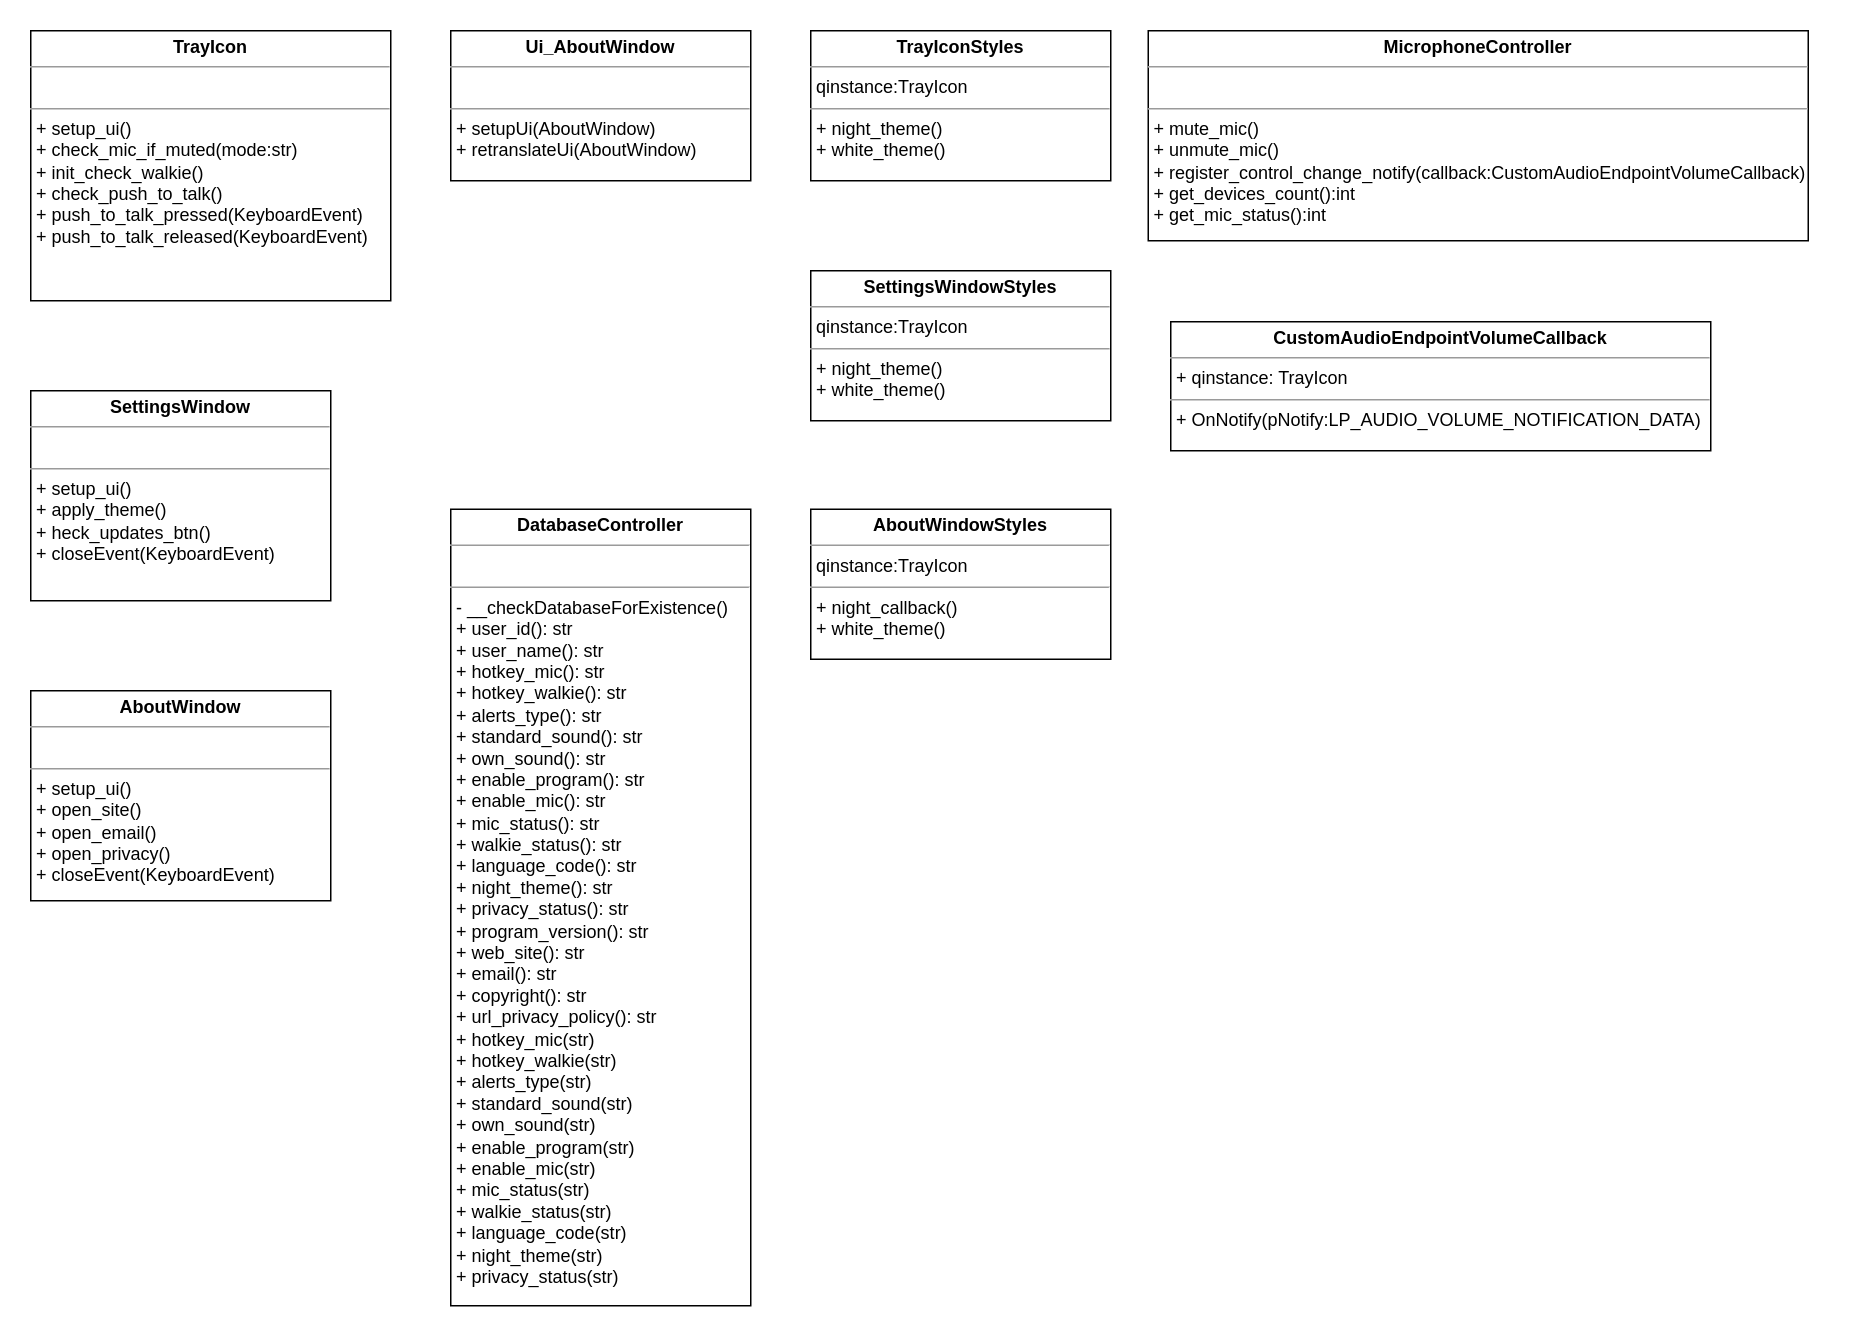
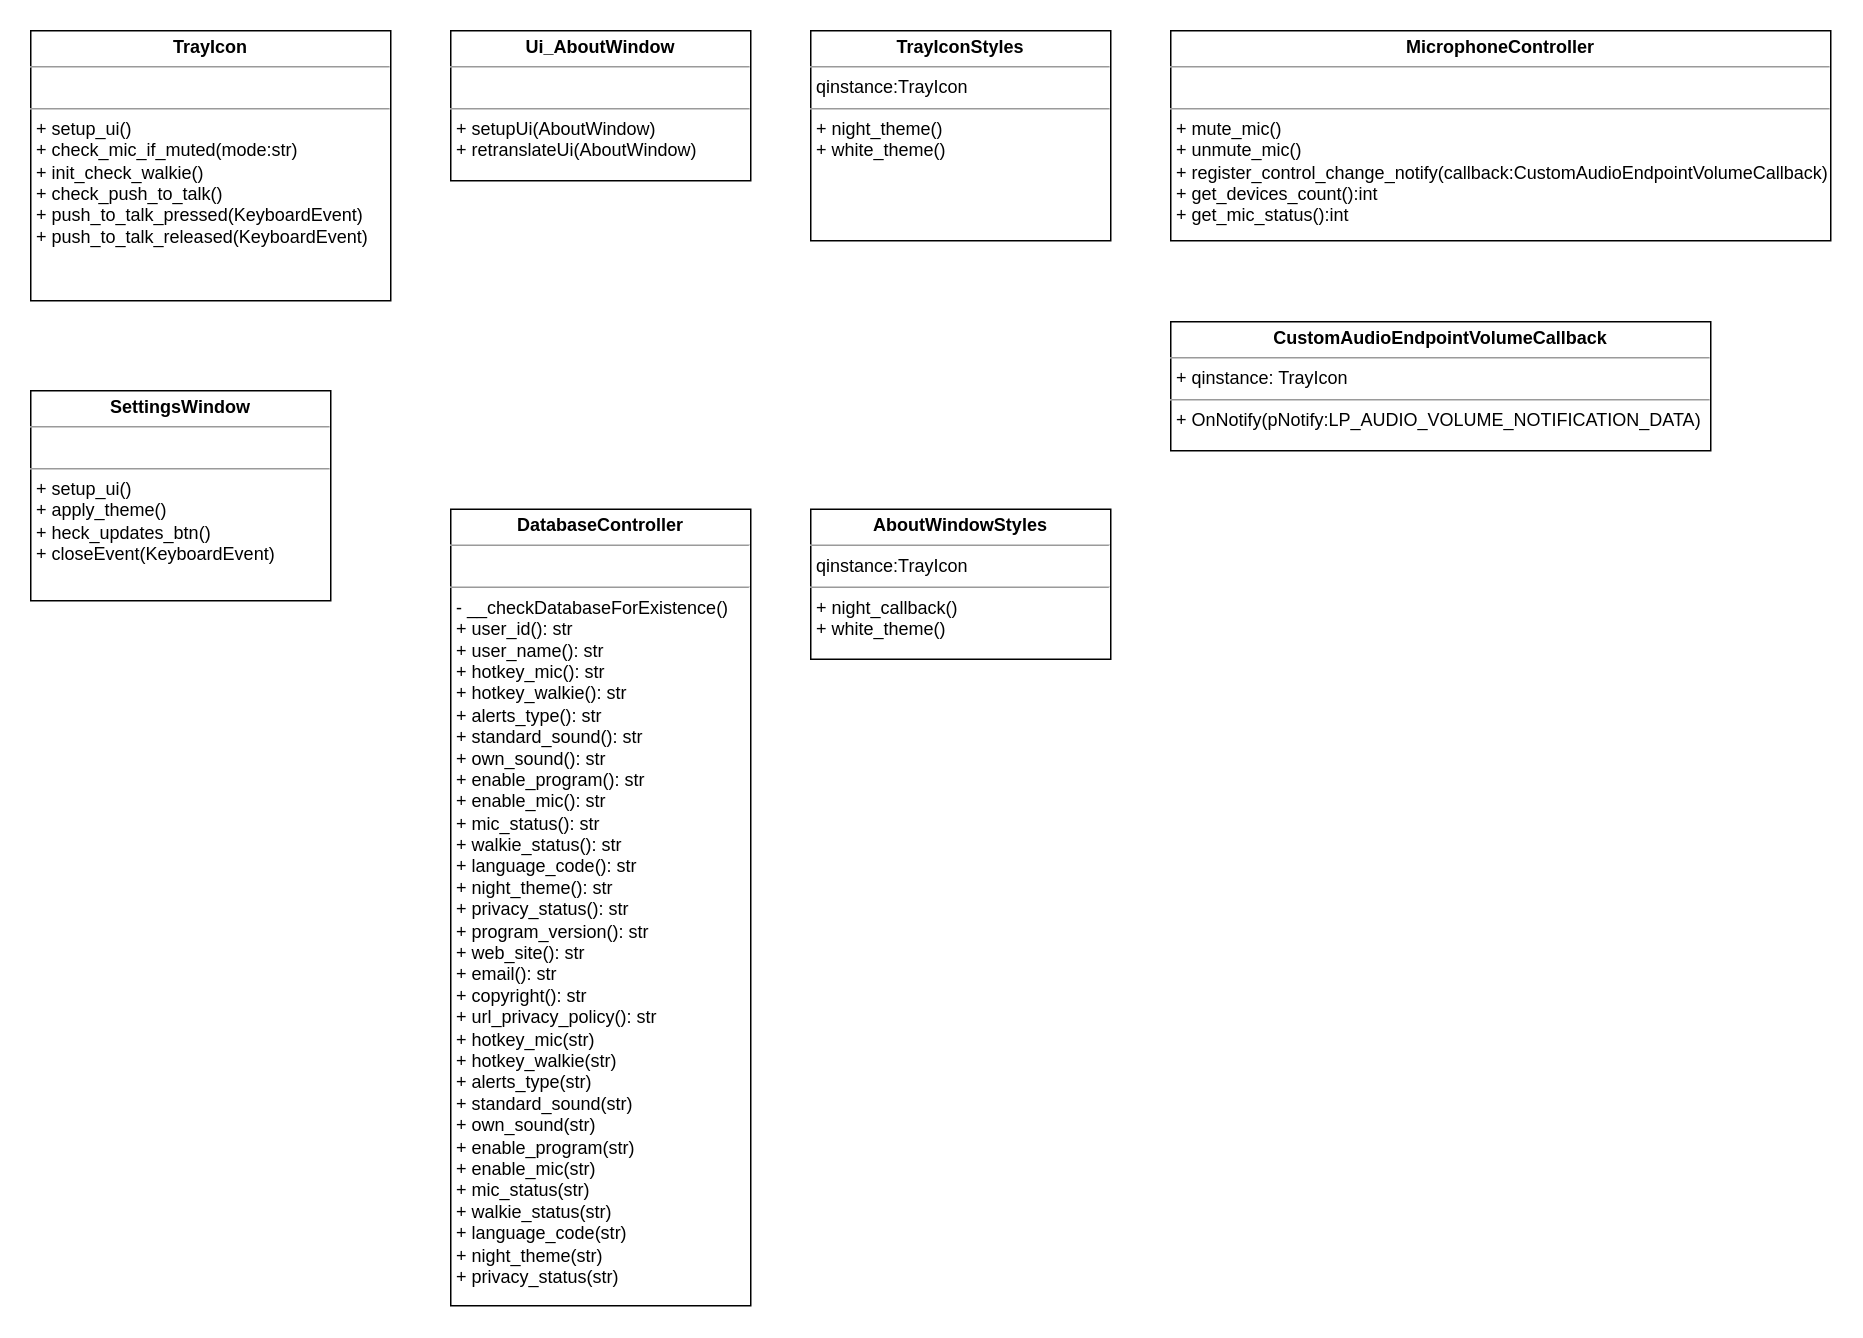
node "TrayIconStyles qinstance:TrayIcon + night_theme() + white_theme()": size 300x150 -> 300x210
node "MicrophoneController + mute_mic() + unmute_mic() + register_control_change_notify(callback:CustomAudioEndpointVolumeCallback) + get_devices_count():int + get_mic_status():int": moved (1478, 136) -> (1501, 136)
node "SettingsWindowStyles qinstance:TrayIcon + night_theme() + white_theme()": removed
node "AboutWindow + setup_ui() + open_site() + open_email() + open_privacy() + closeEvent(KeyboardEvent)": removed
